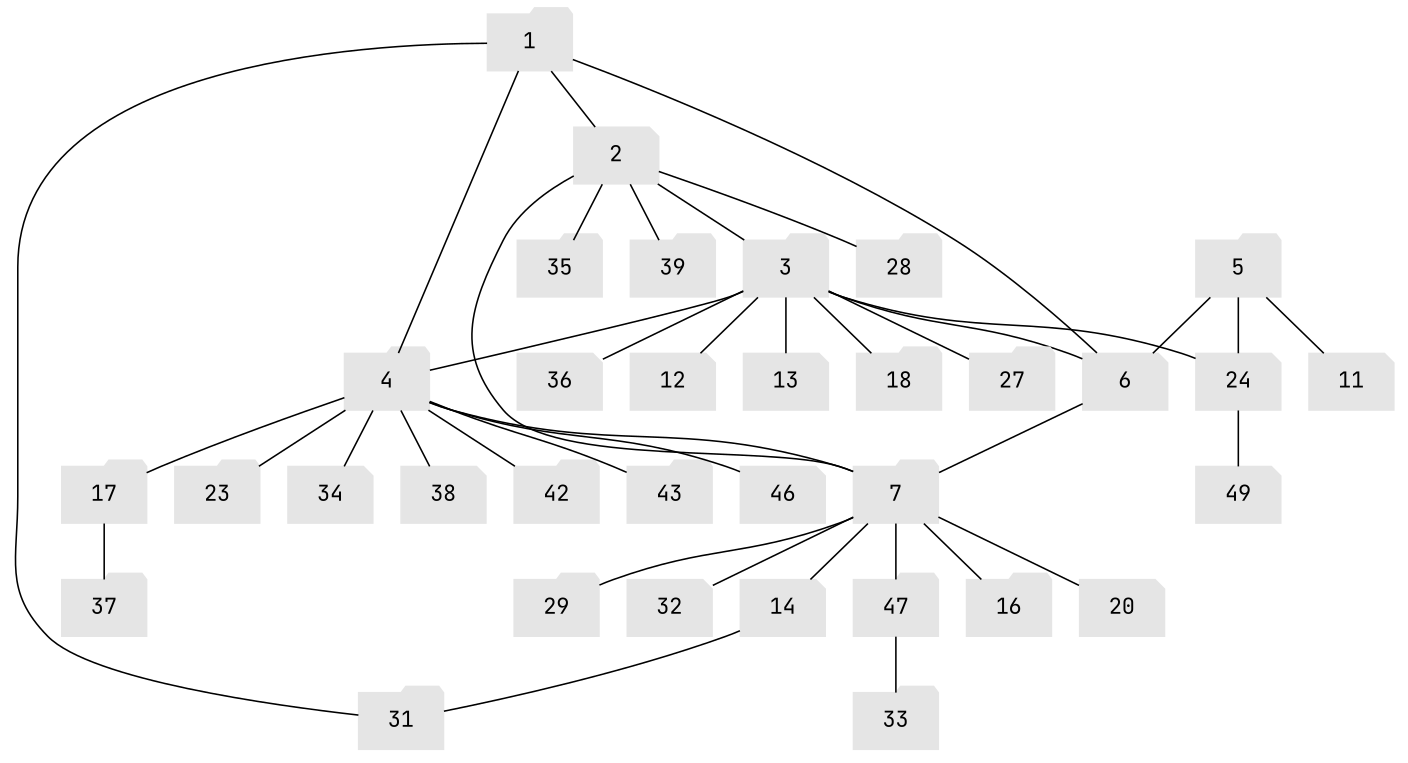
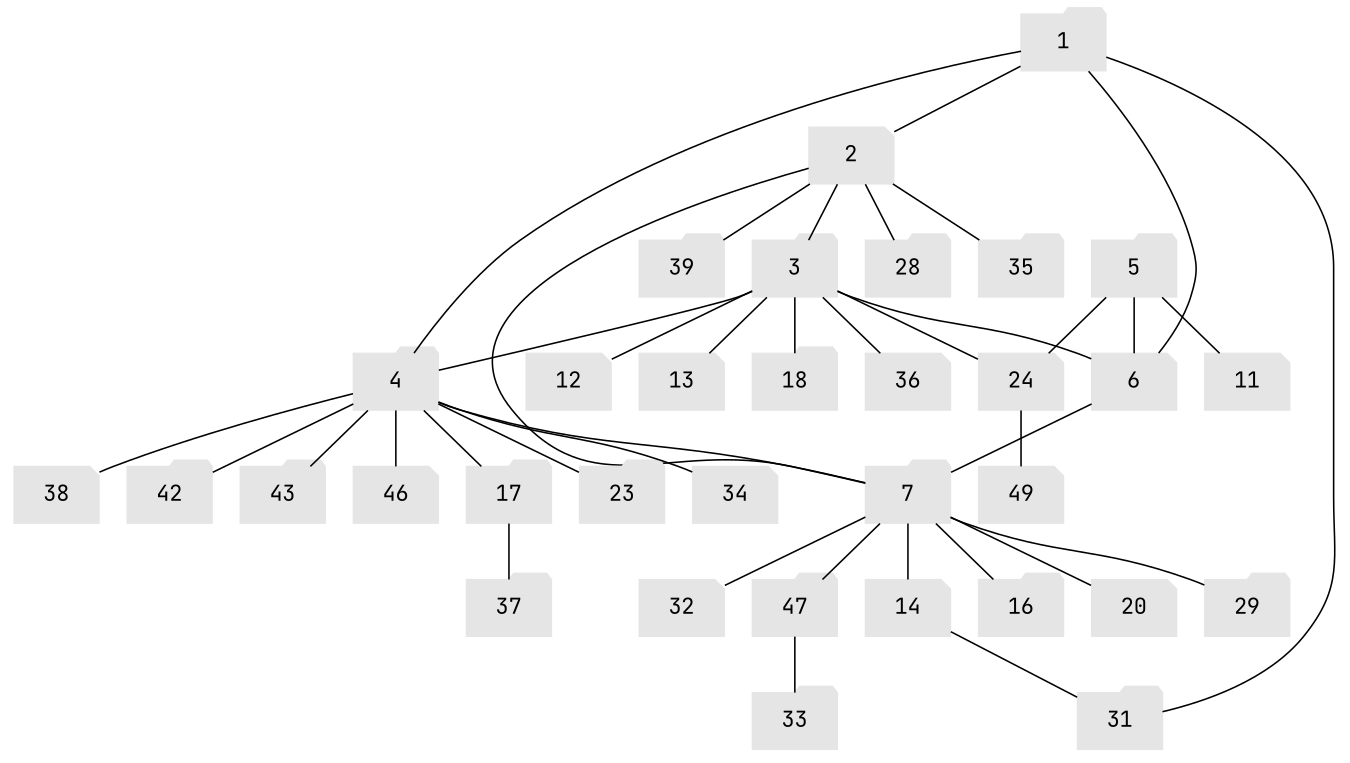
node "27": removed
